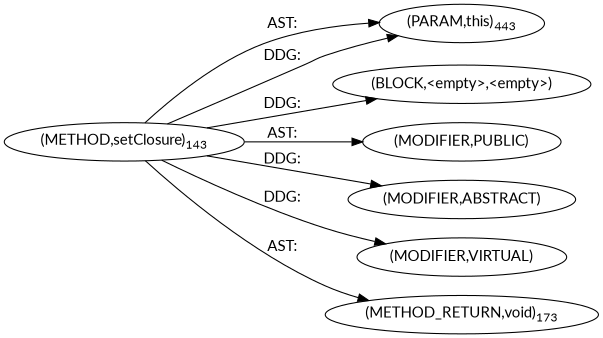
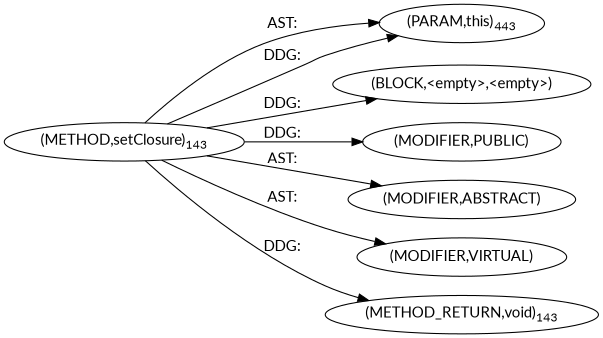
edge "(METHOD,setClosure)" -> "(MODIFIER,PUBLIC)": label "AST: " -> "DDG: "
edge "(METHOD,setClosure)" -> "(MODIFIER,ABSTRACT)": label "DDG: " -> "AST: "
edge "(METHOD,setClosure)" -> "(MODIFIER,VIRTUAL)": label "DDG: " -> "AST: "
edge "(METHOD,setClosure)" -> "(METHOD_RETURN,void)": label "AST: " -> "DDG: "
node "(METHOD_RETURN,void)": text "173" -> "143"
